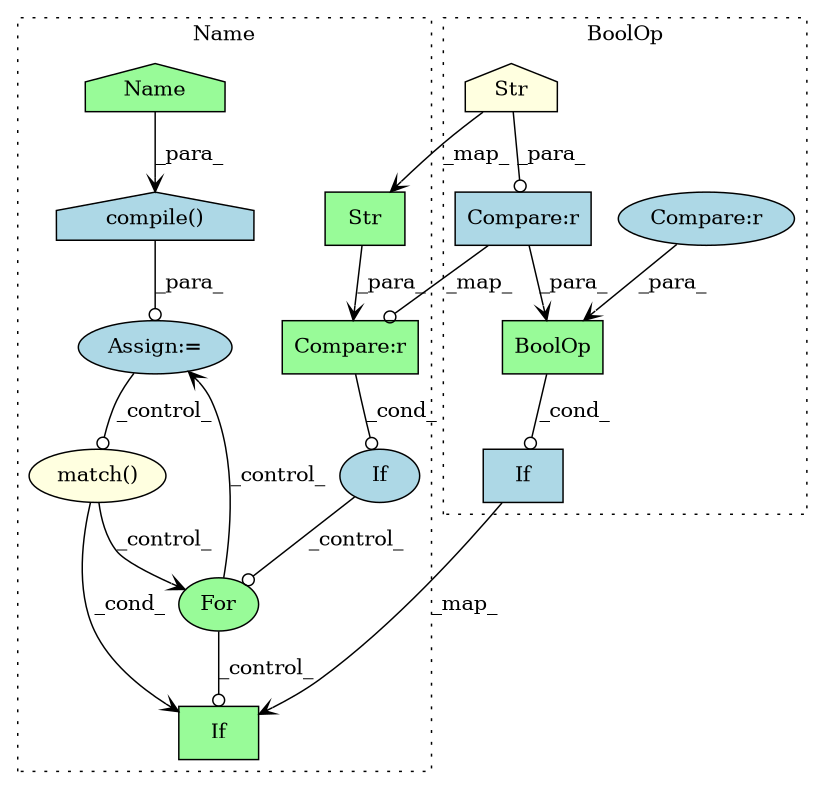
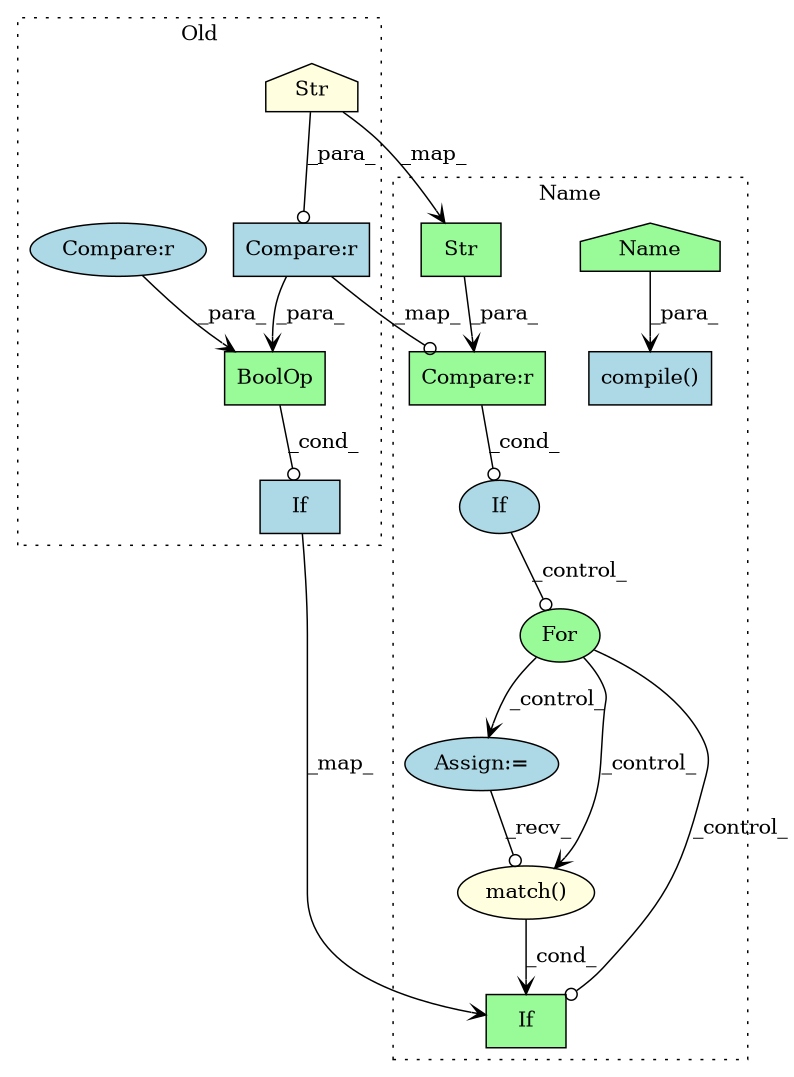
cluster "BoolOp": label "BoolOp" -> "Old"
node "compile()": shape house -> box
edge "compile()" -> "Assign:=": removed, label "_para_"
edge "Assign:=" -> "match()": label "_control_" -> "_recv_"
edge "match()" -> "For": reversed
